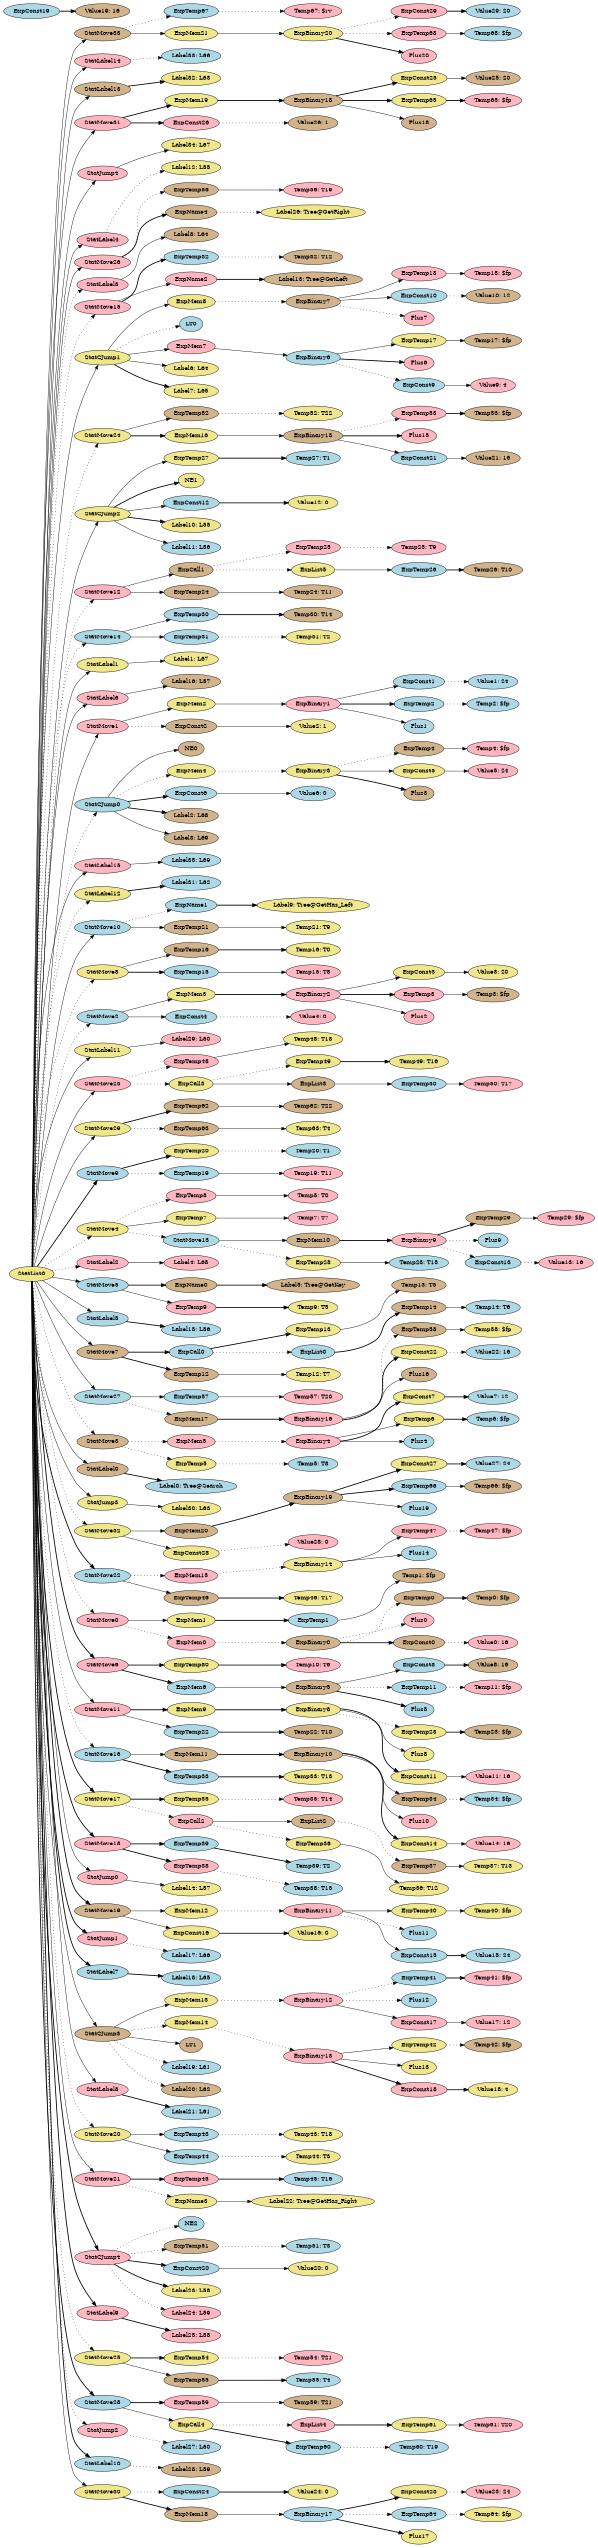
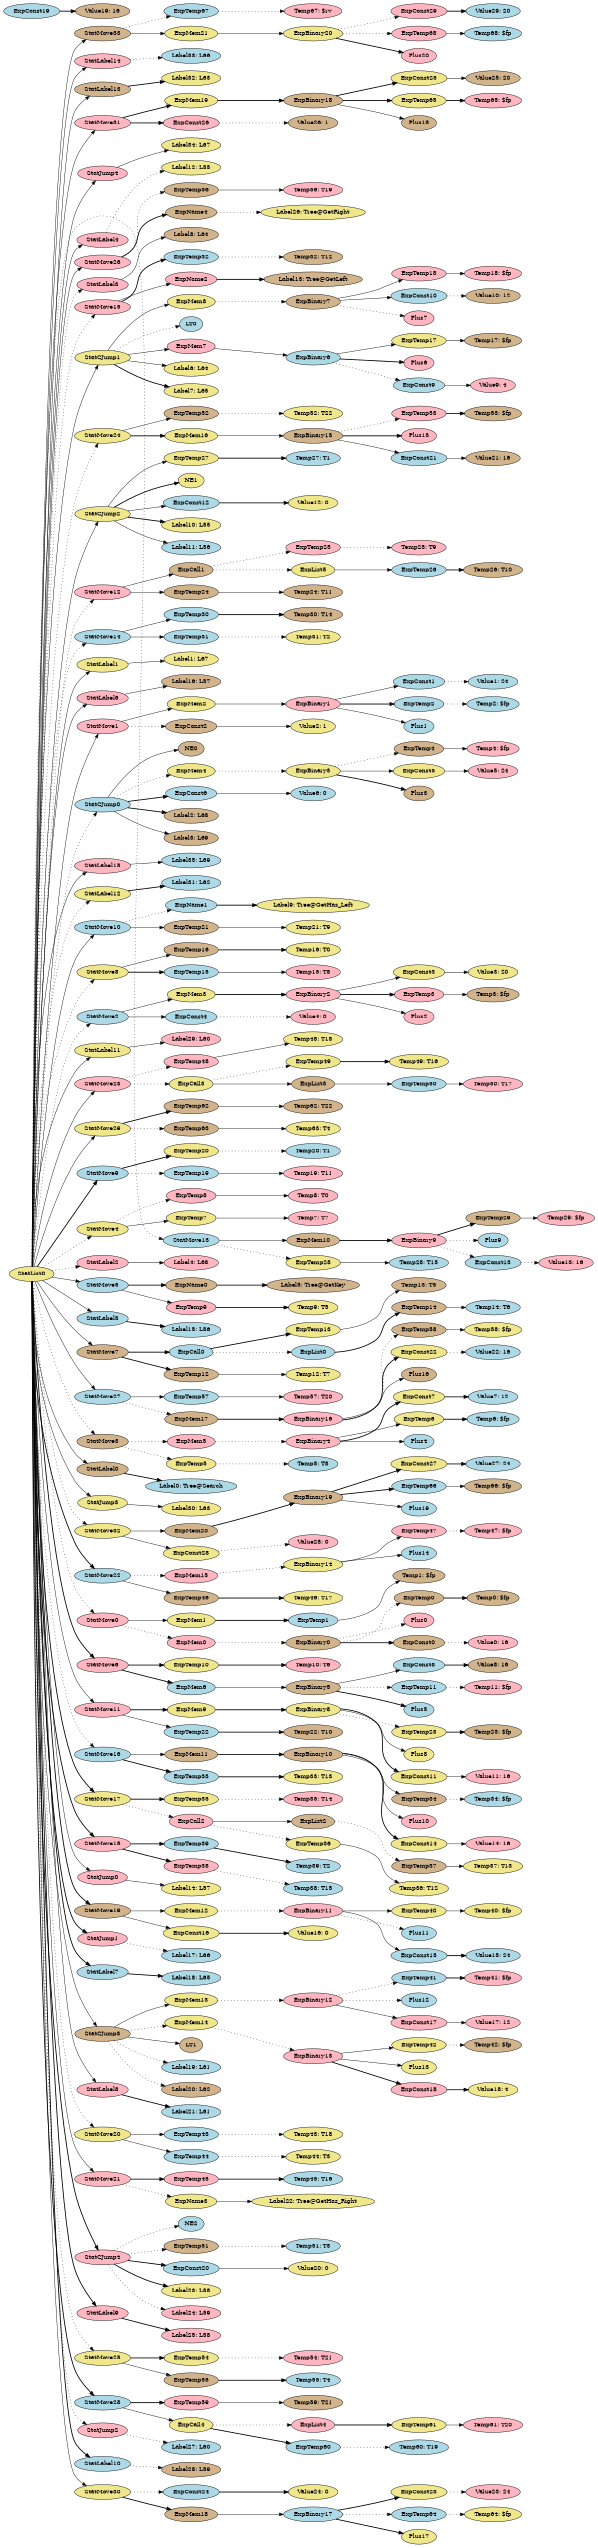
edge "StatMove4" -> "StatMove13": now "StatList0" -> "StatMove13"
node "ExpTemp80": label "ExpTemp80" -> "ExpTemp10"
